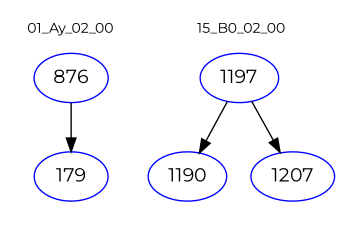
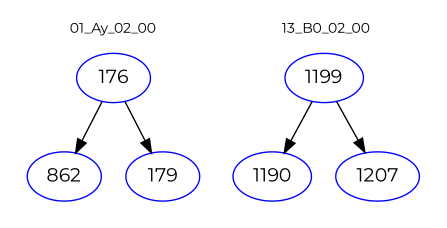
cluster "15_B0_02_00": label "15_B0_02_00" -> "13_B0_02_00"
node "876": label "876" -> "176"
node "1197": label "1197" -> "1199"
node "862": added
